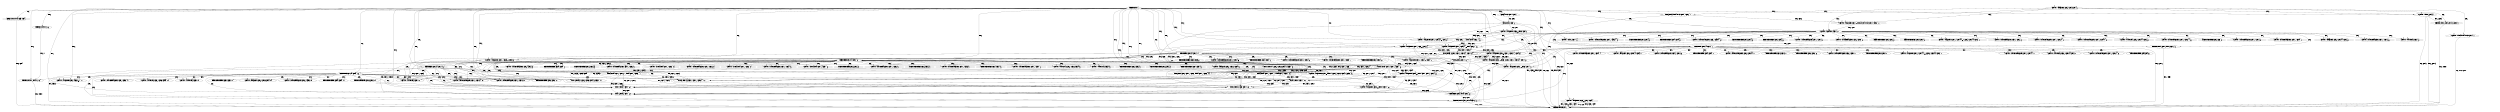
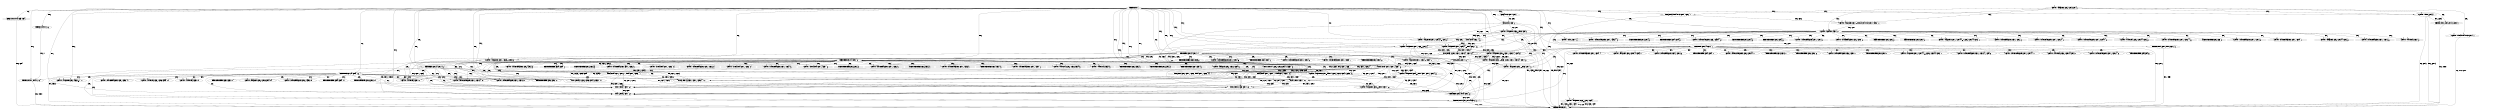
edge "(<operator>.logicalNot,!VAR11)" -> "(RETURN,return -VAR17;,return -VAR17;)": removed, label "CDG:"
node "(<operator>.indirectFieldAccess,VAR11->VAR18[1]->VAR9)": added
edge "(<operator>.assignment,VAR11->VAR18[1] = FUN4(VAR6, 1))" -> "(FUN6,FUN6(VAR11))": now "(METHOD,FUN1)" -> "(FUN6,FUN6(VAR11))"
edge "(FUN2,FUN2(VAR2))" -> "(FUN12,FUN12(VAR2, VAR11))": label "DDG: VAR2" -> "DDG: VAR24"
edge "(<operator>.assignment,VAR11->VAR24 = VAR24)" -> "(FUN11,FUN11(VAR11))": now "(<operator>.assignment,VAR11->VAR6 = VAR6)" -> "(FUN11,FUN11(VAR11))"
